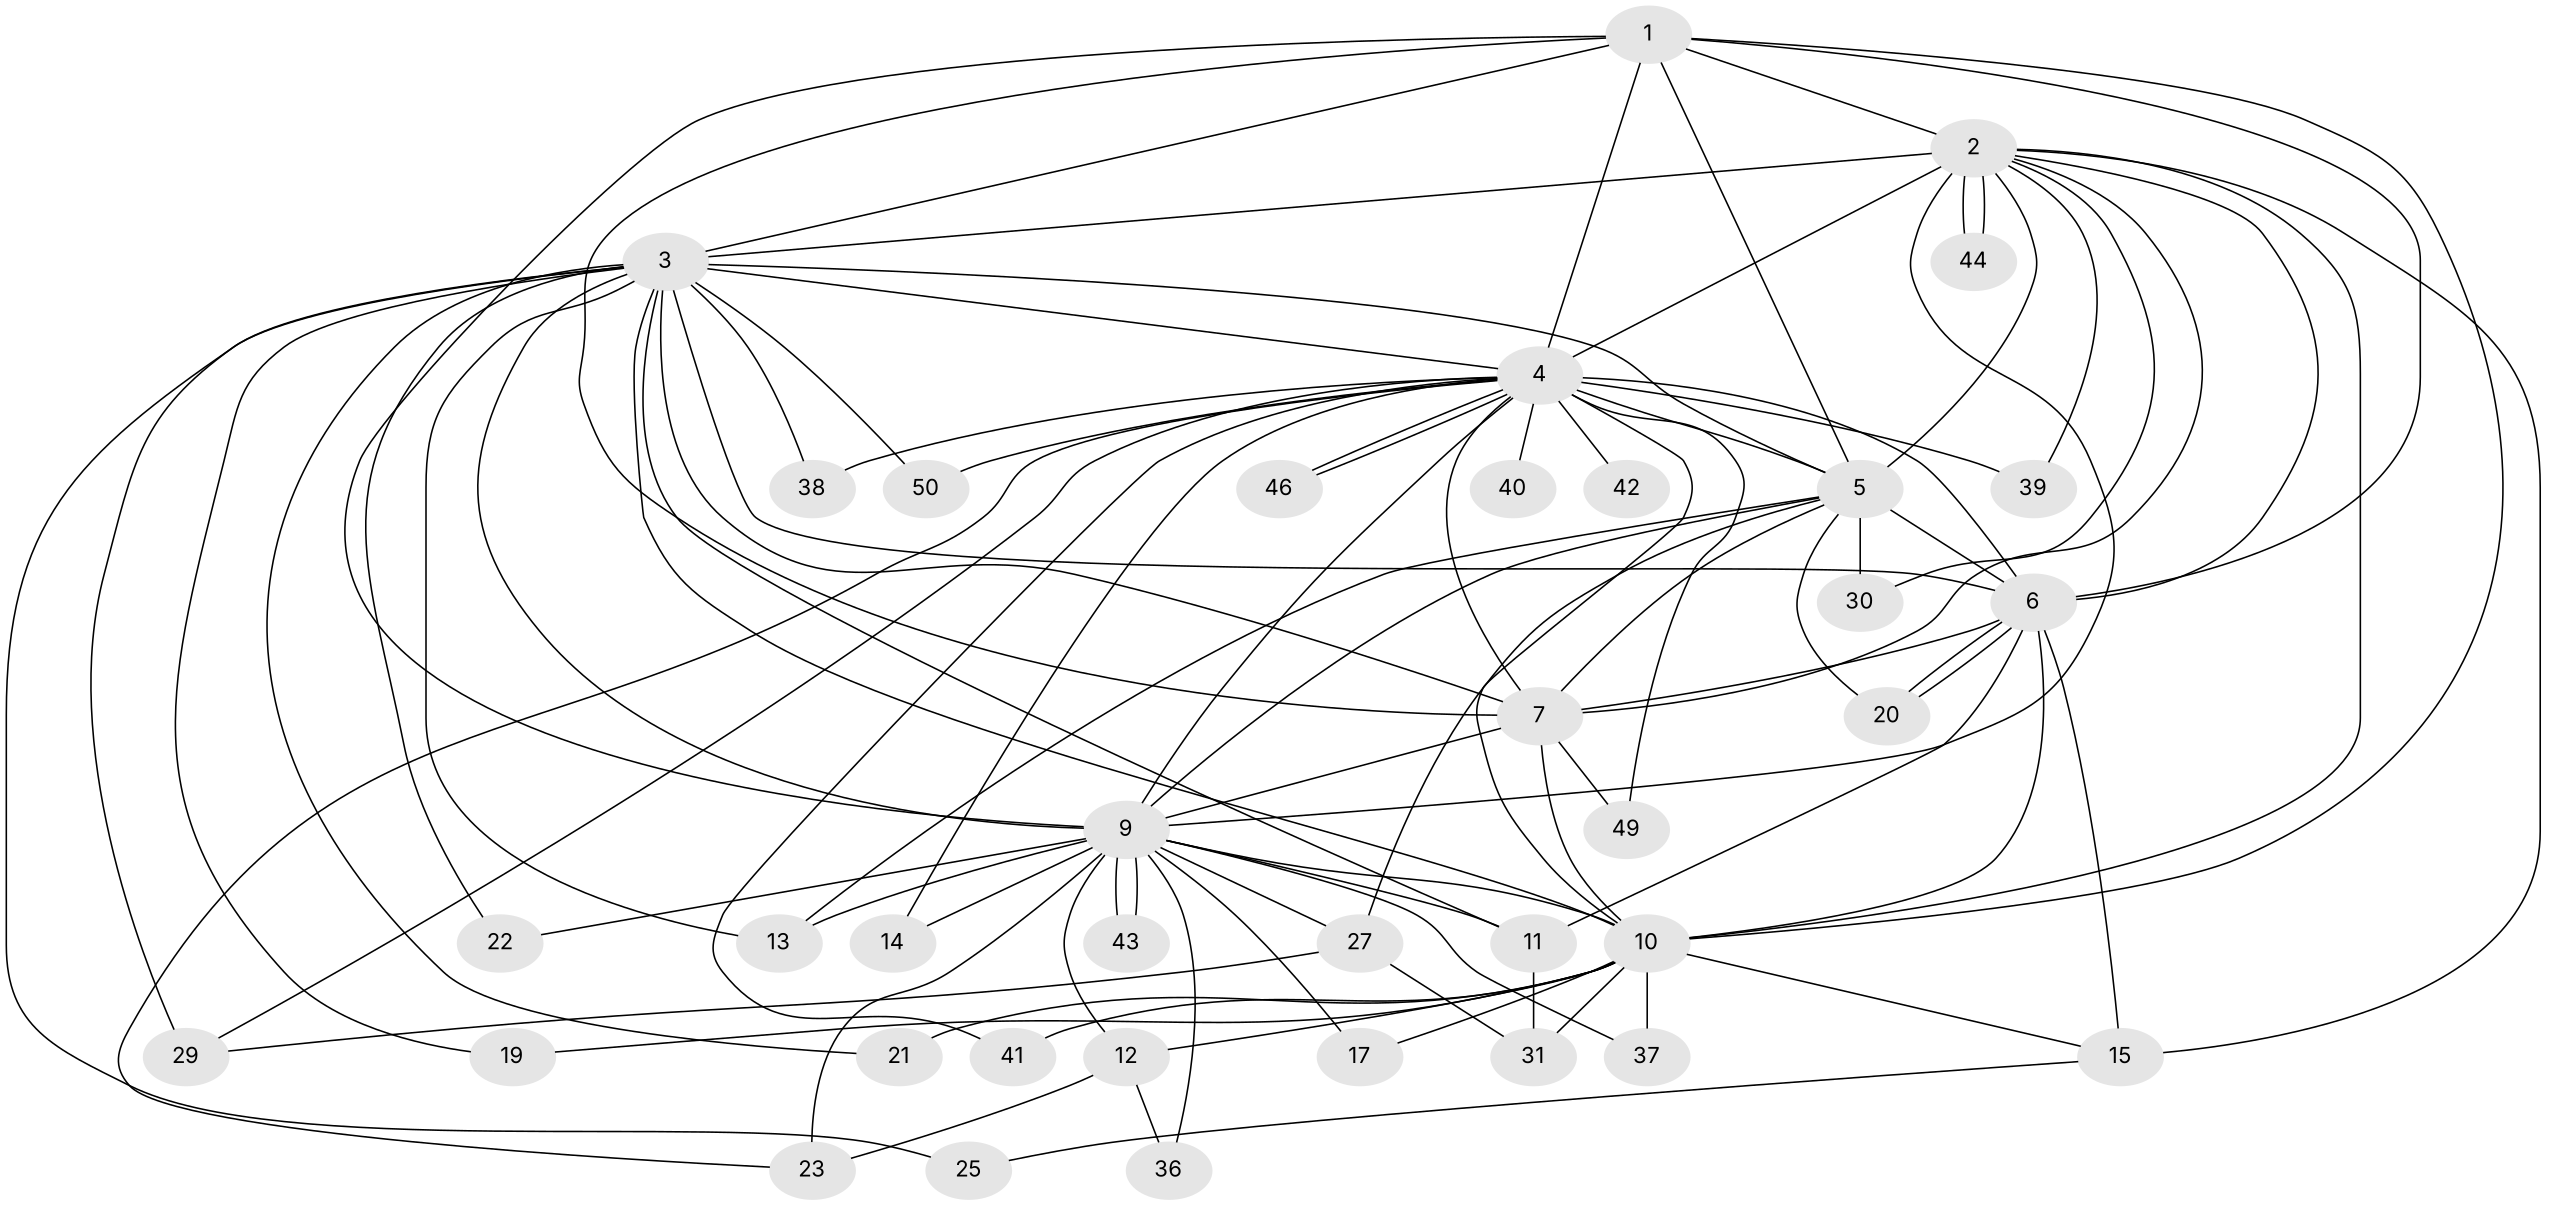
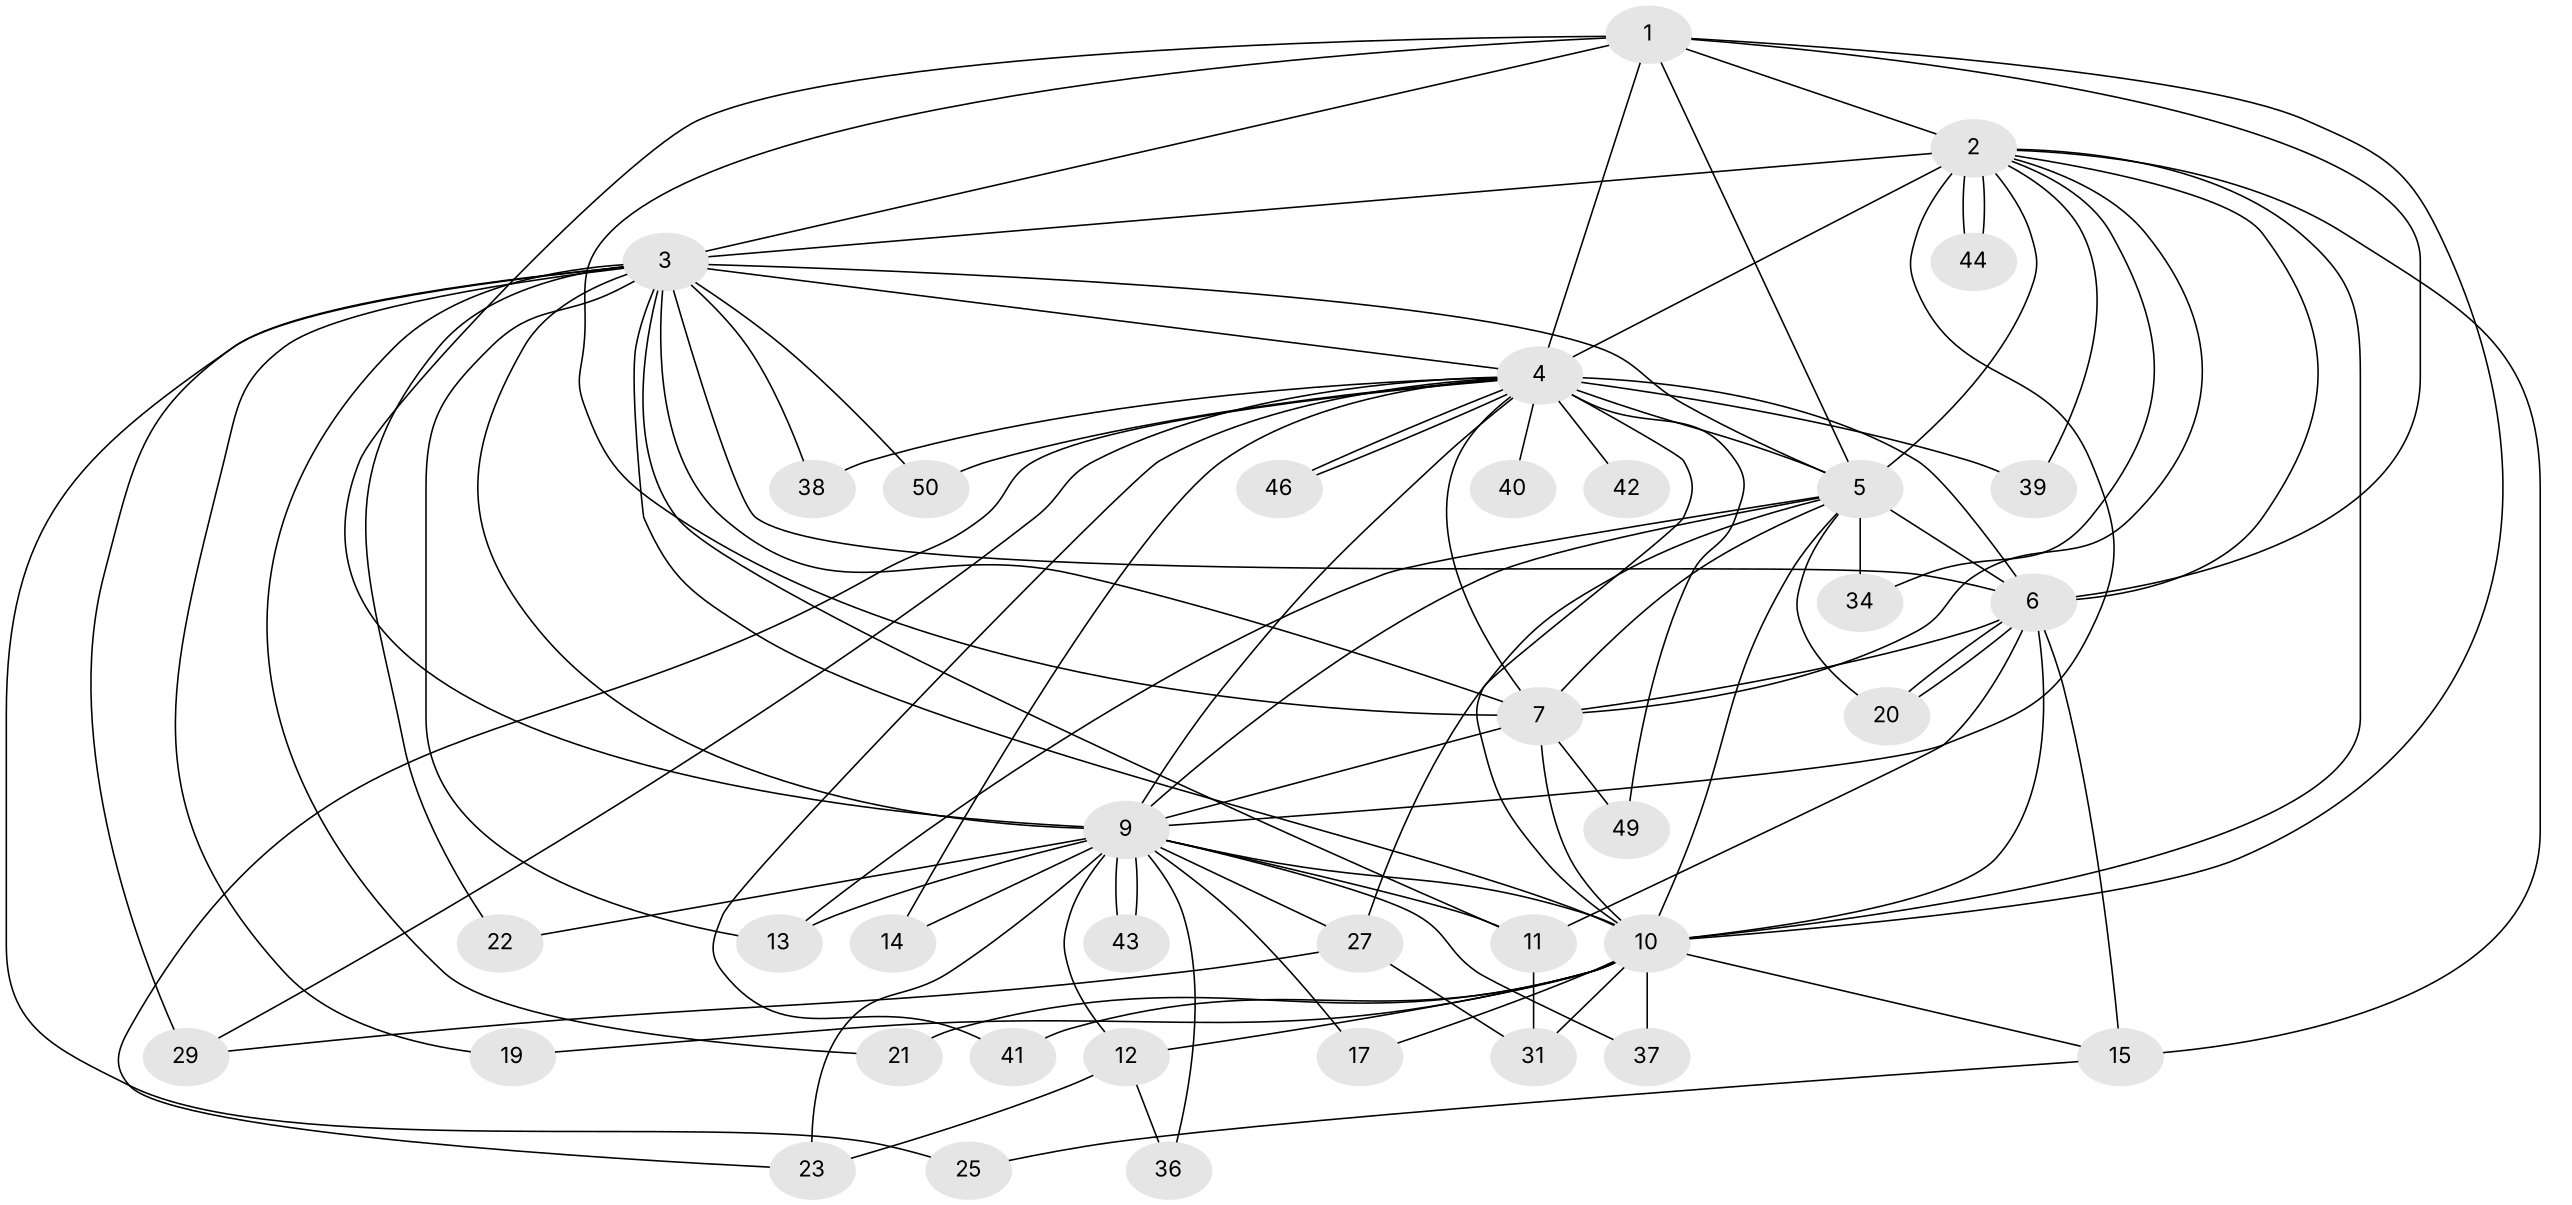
node "30": label "30" -> "34"
edge "5" -- "10": added
